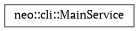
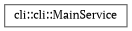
node "neo::cli::MainService": label "neo::cli::MainService" -> "cli::cli::MainService"
